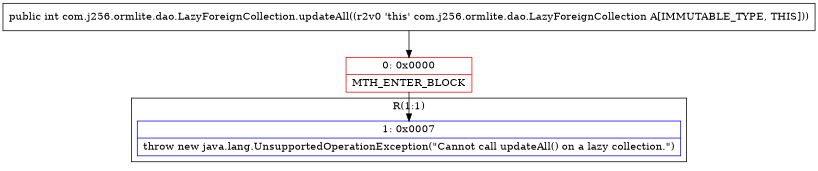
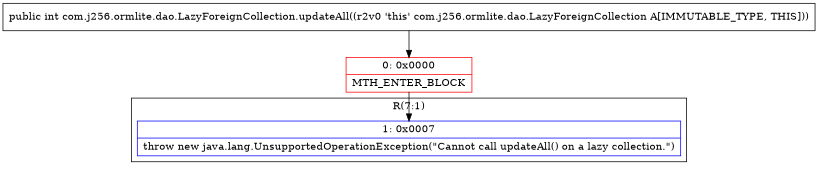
cluster "R(1:1)": label "R(1:1)" -> "R(7:1)"
